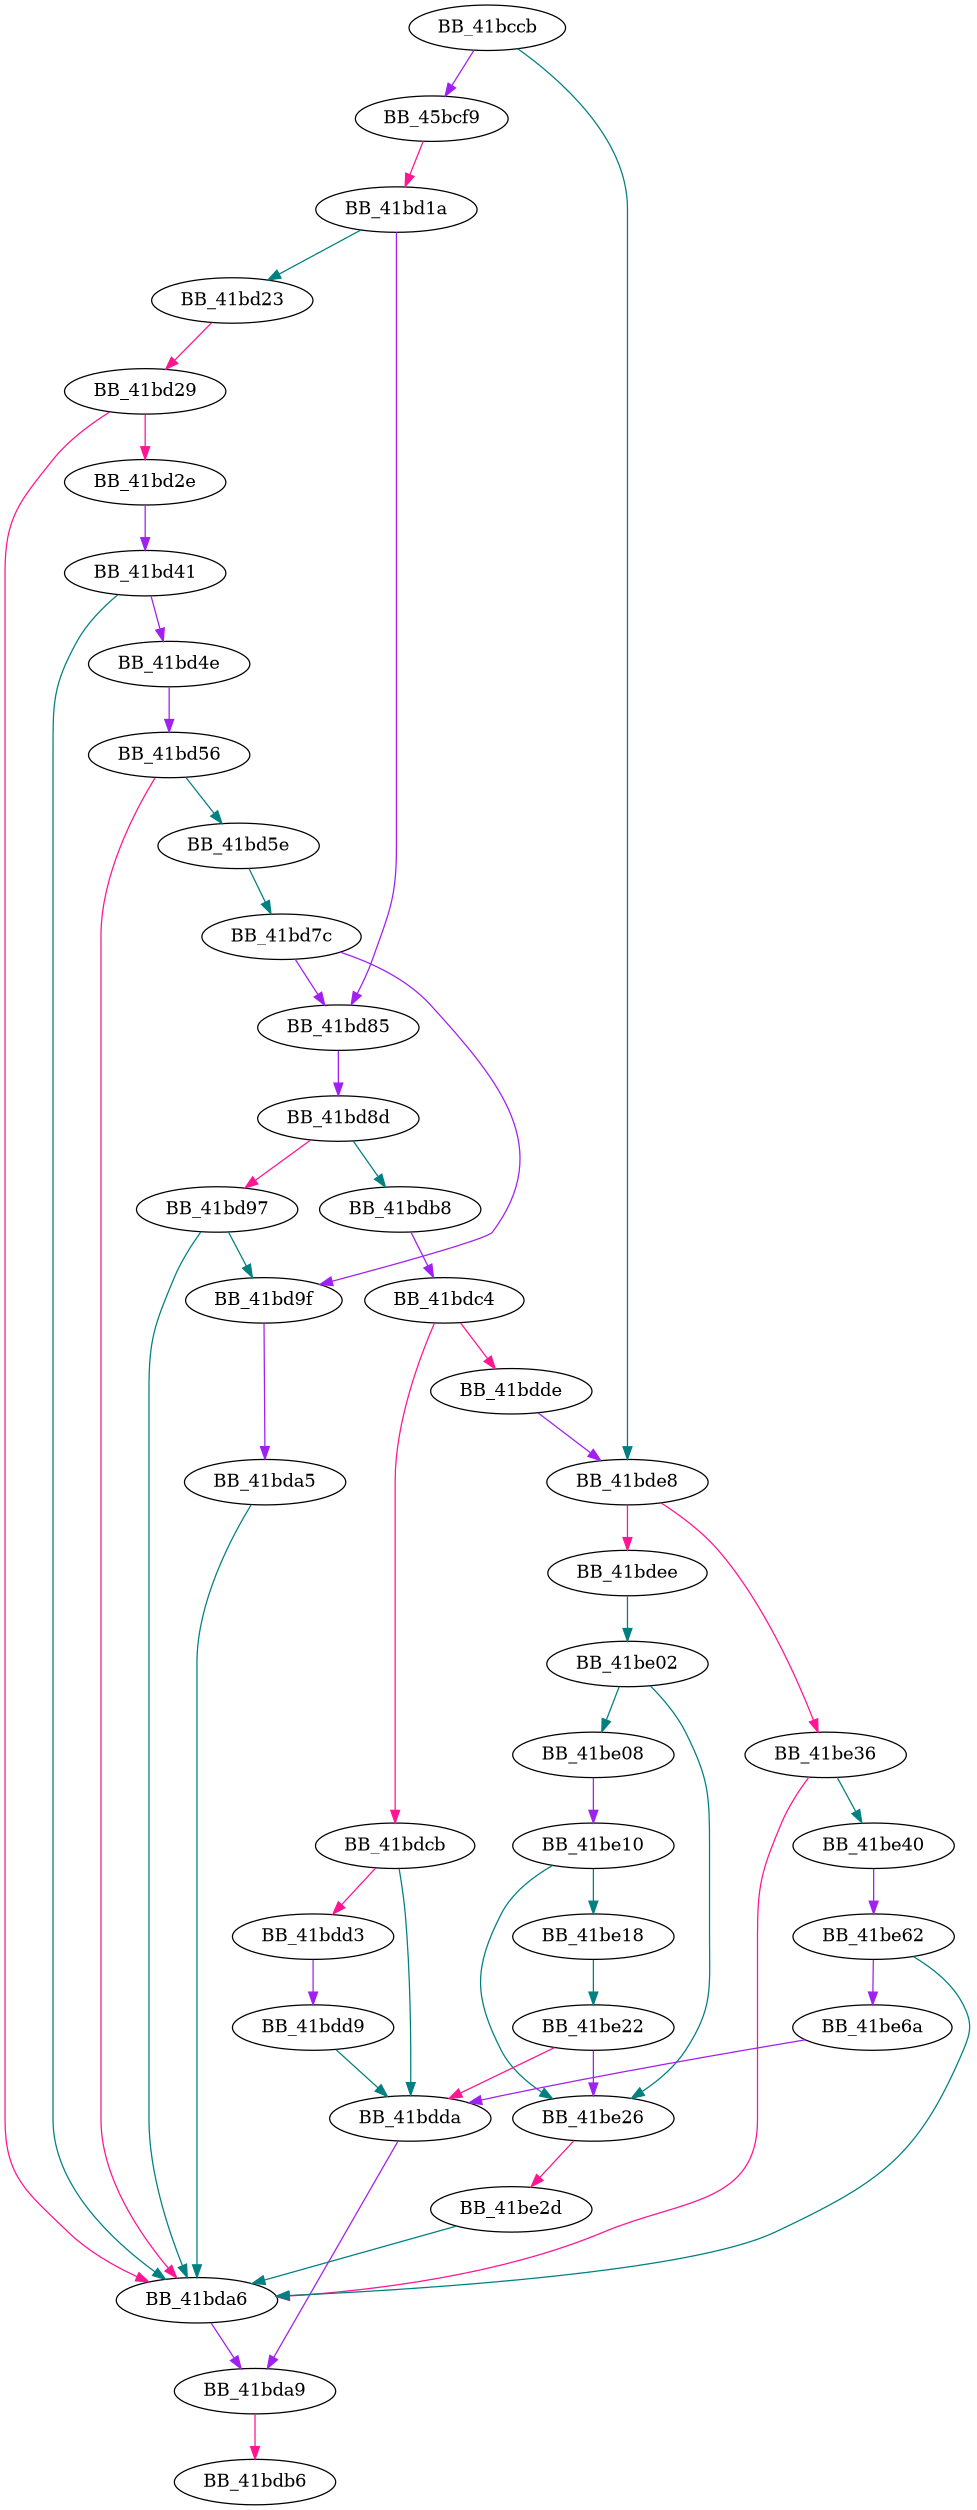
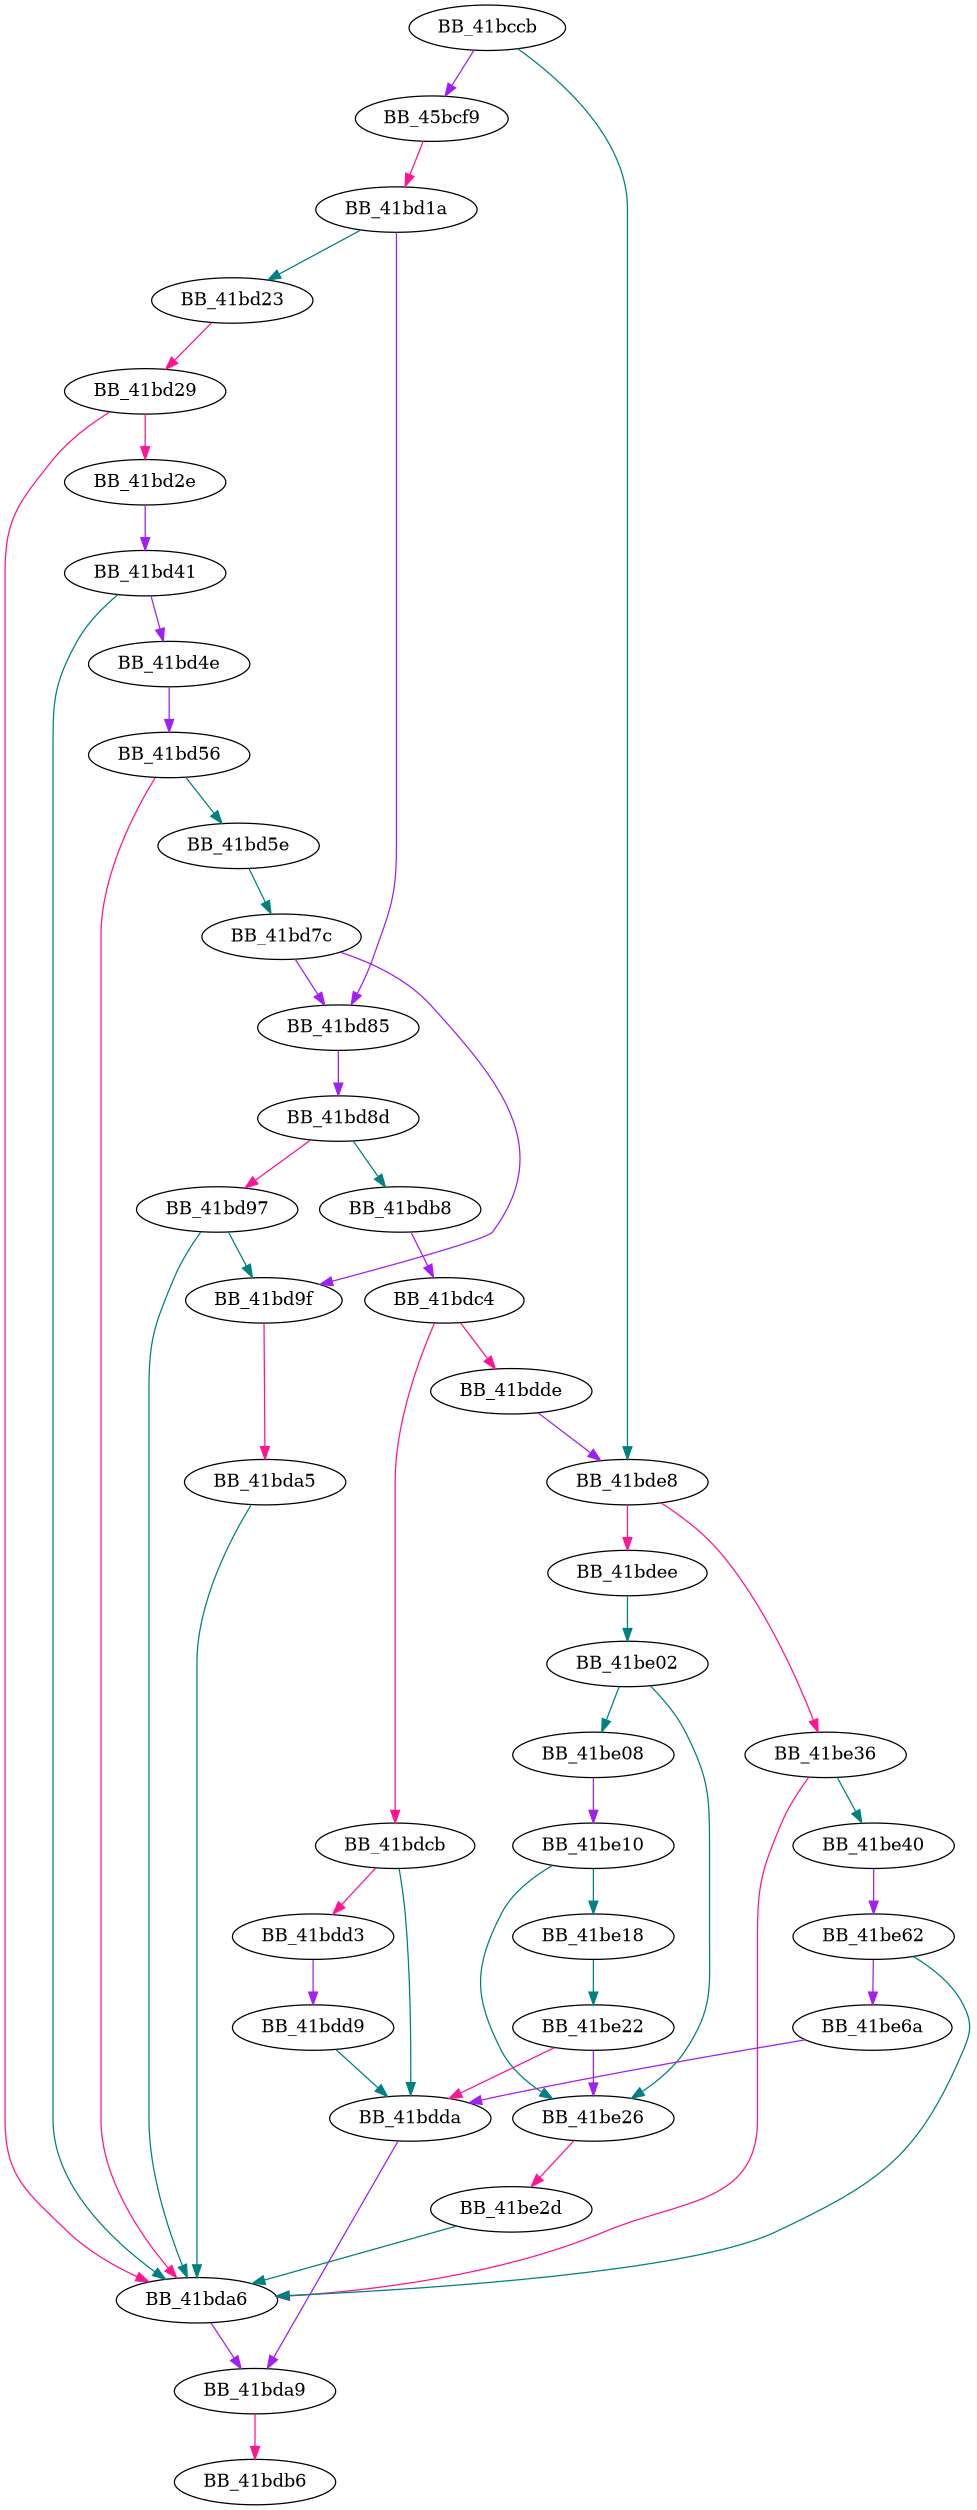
edge "BB_41bd9f" -> "BB_41bda5": color purple -> deeppink
